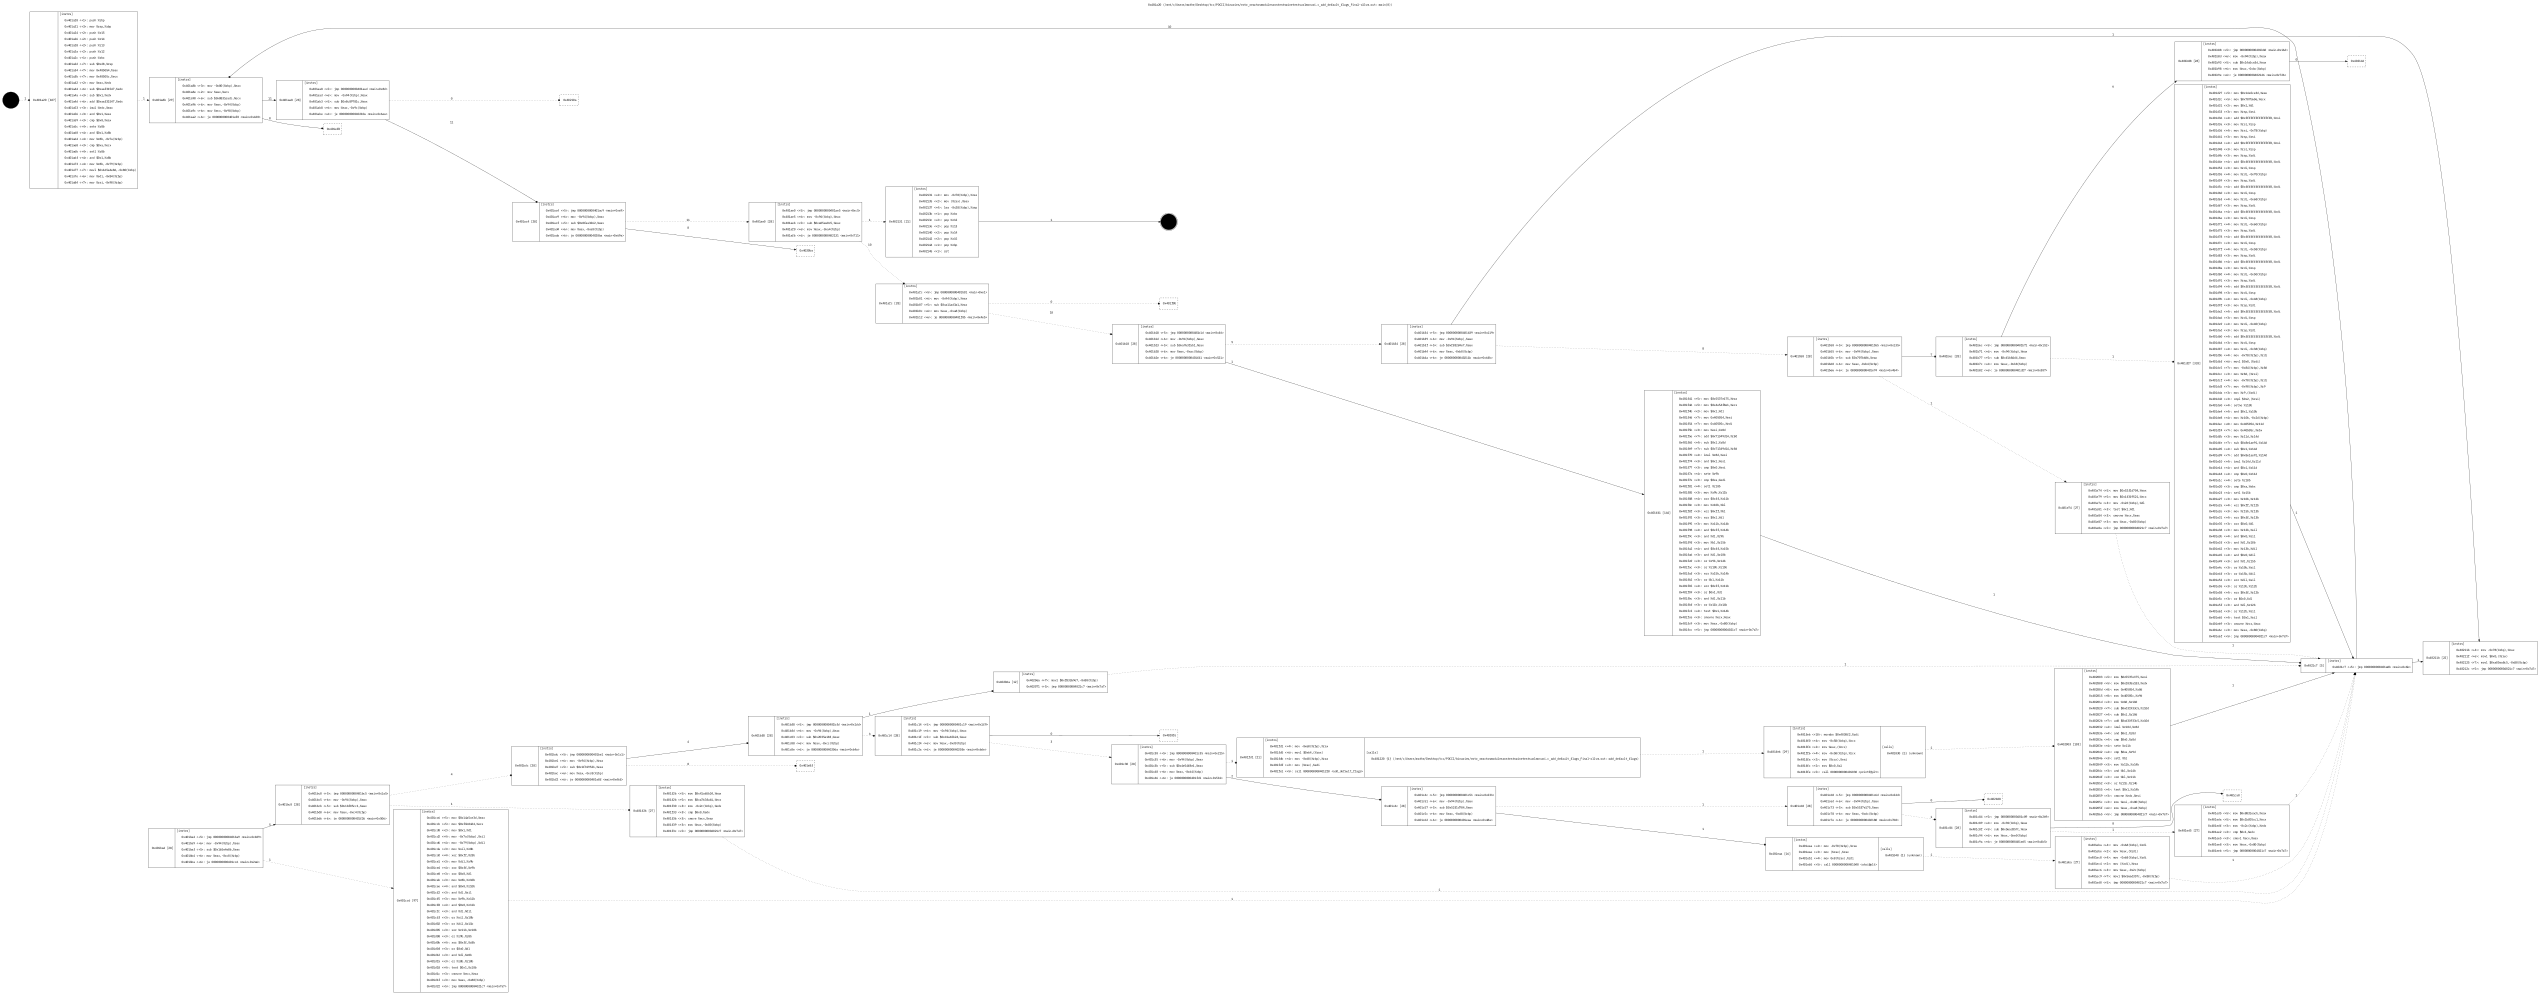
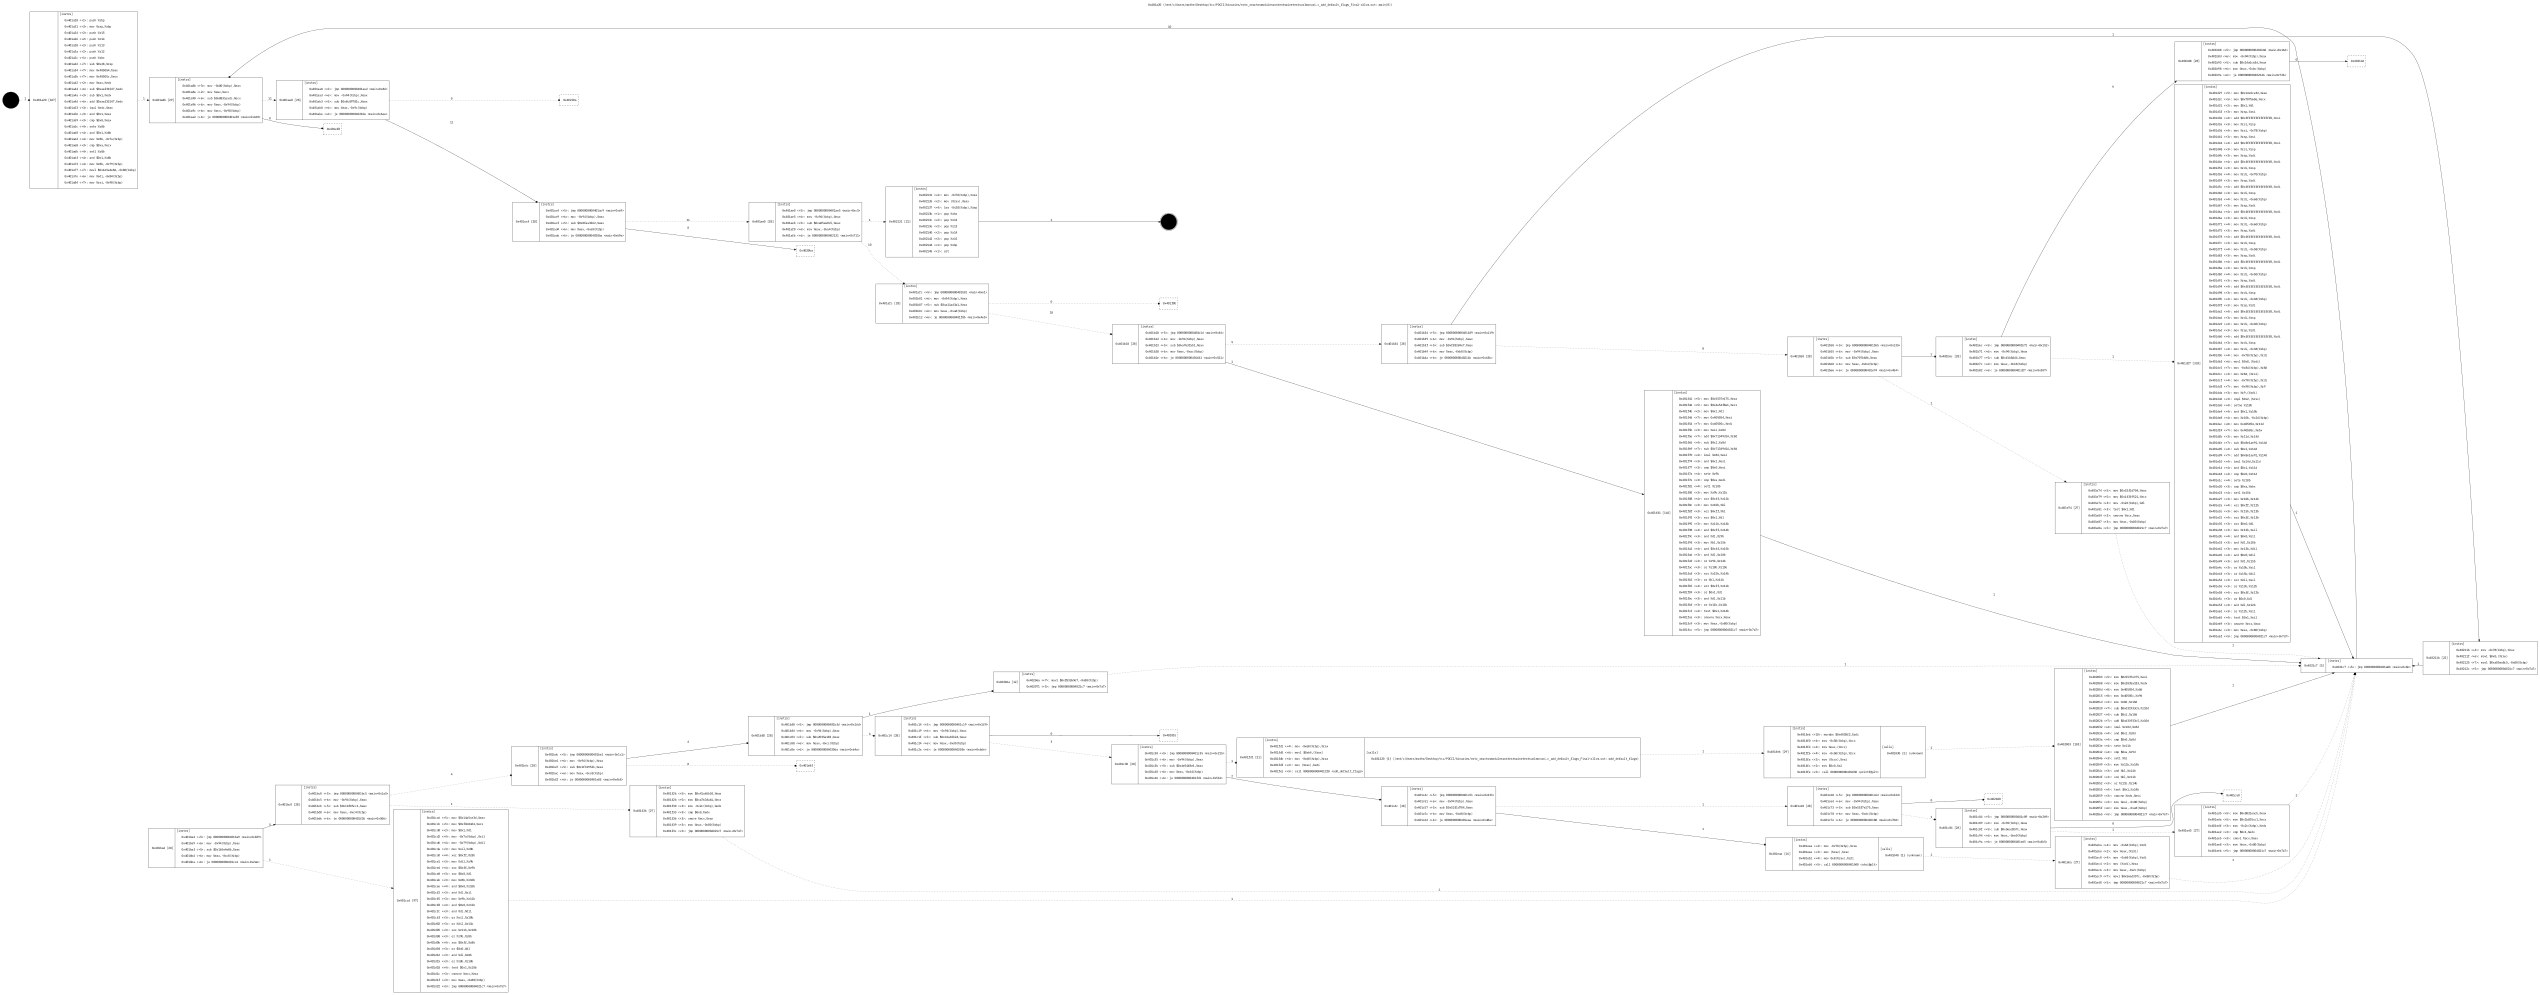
edge "0x401a8b [29]" -> "0x401aa8 [28]": style solid -> dotted
edge "0x4021c7 [5]" -> "0x40211b [22]": reversed
